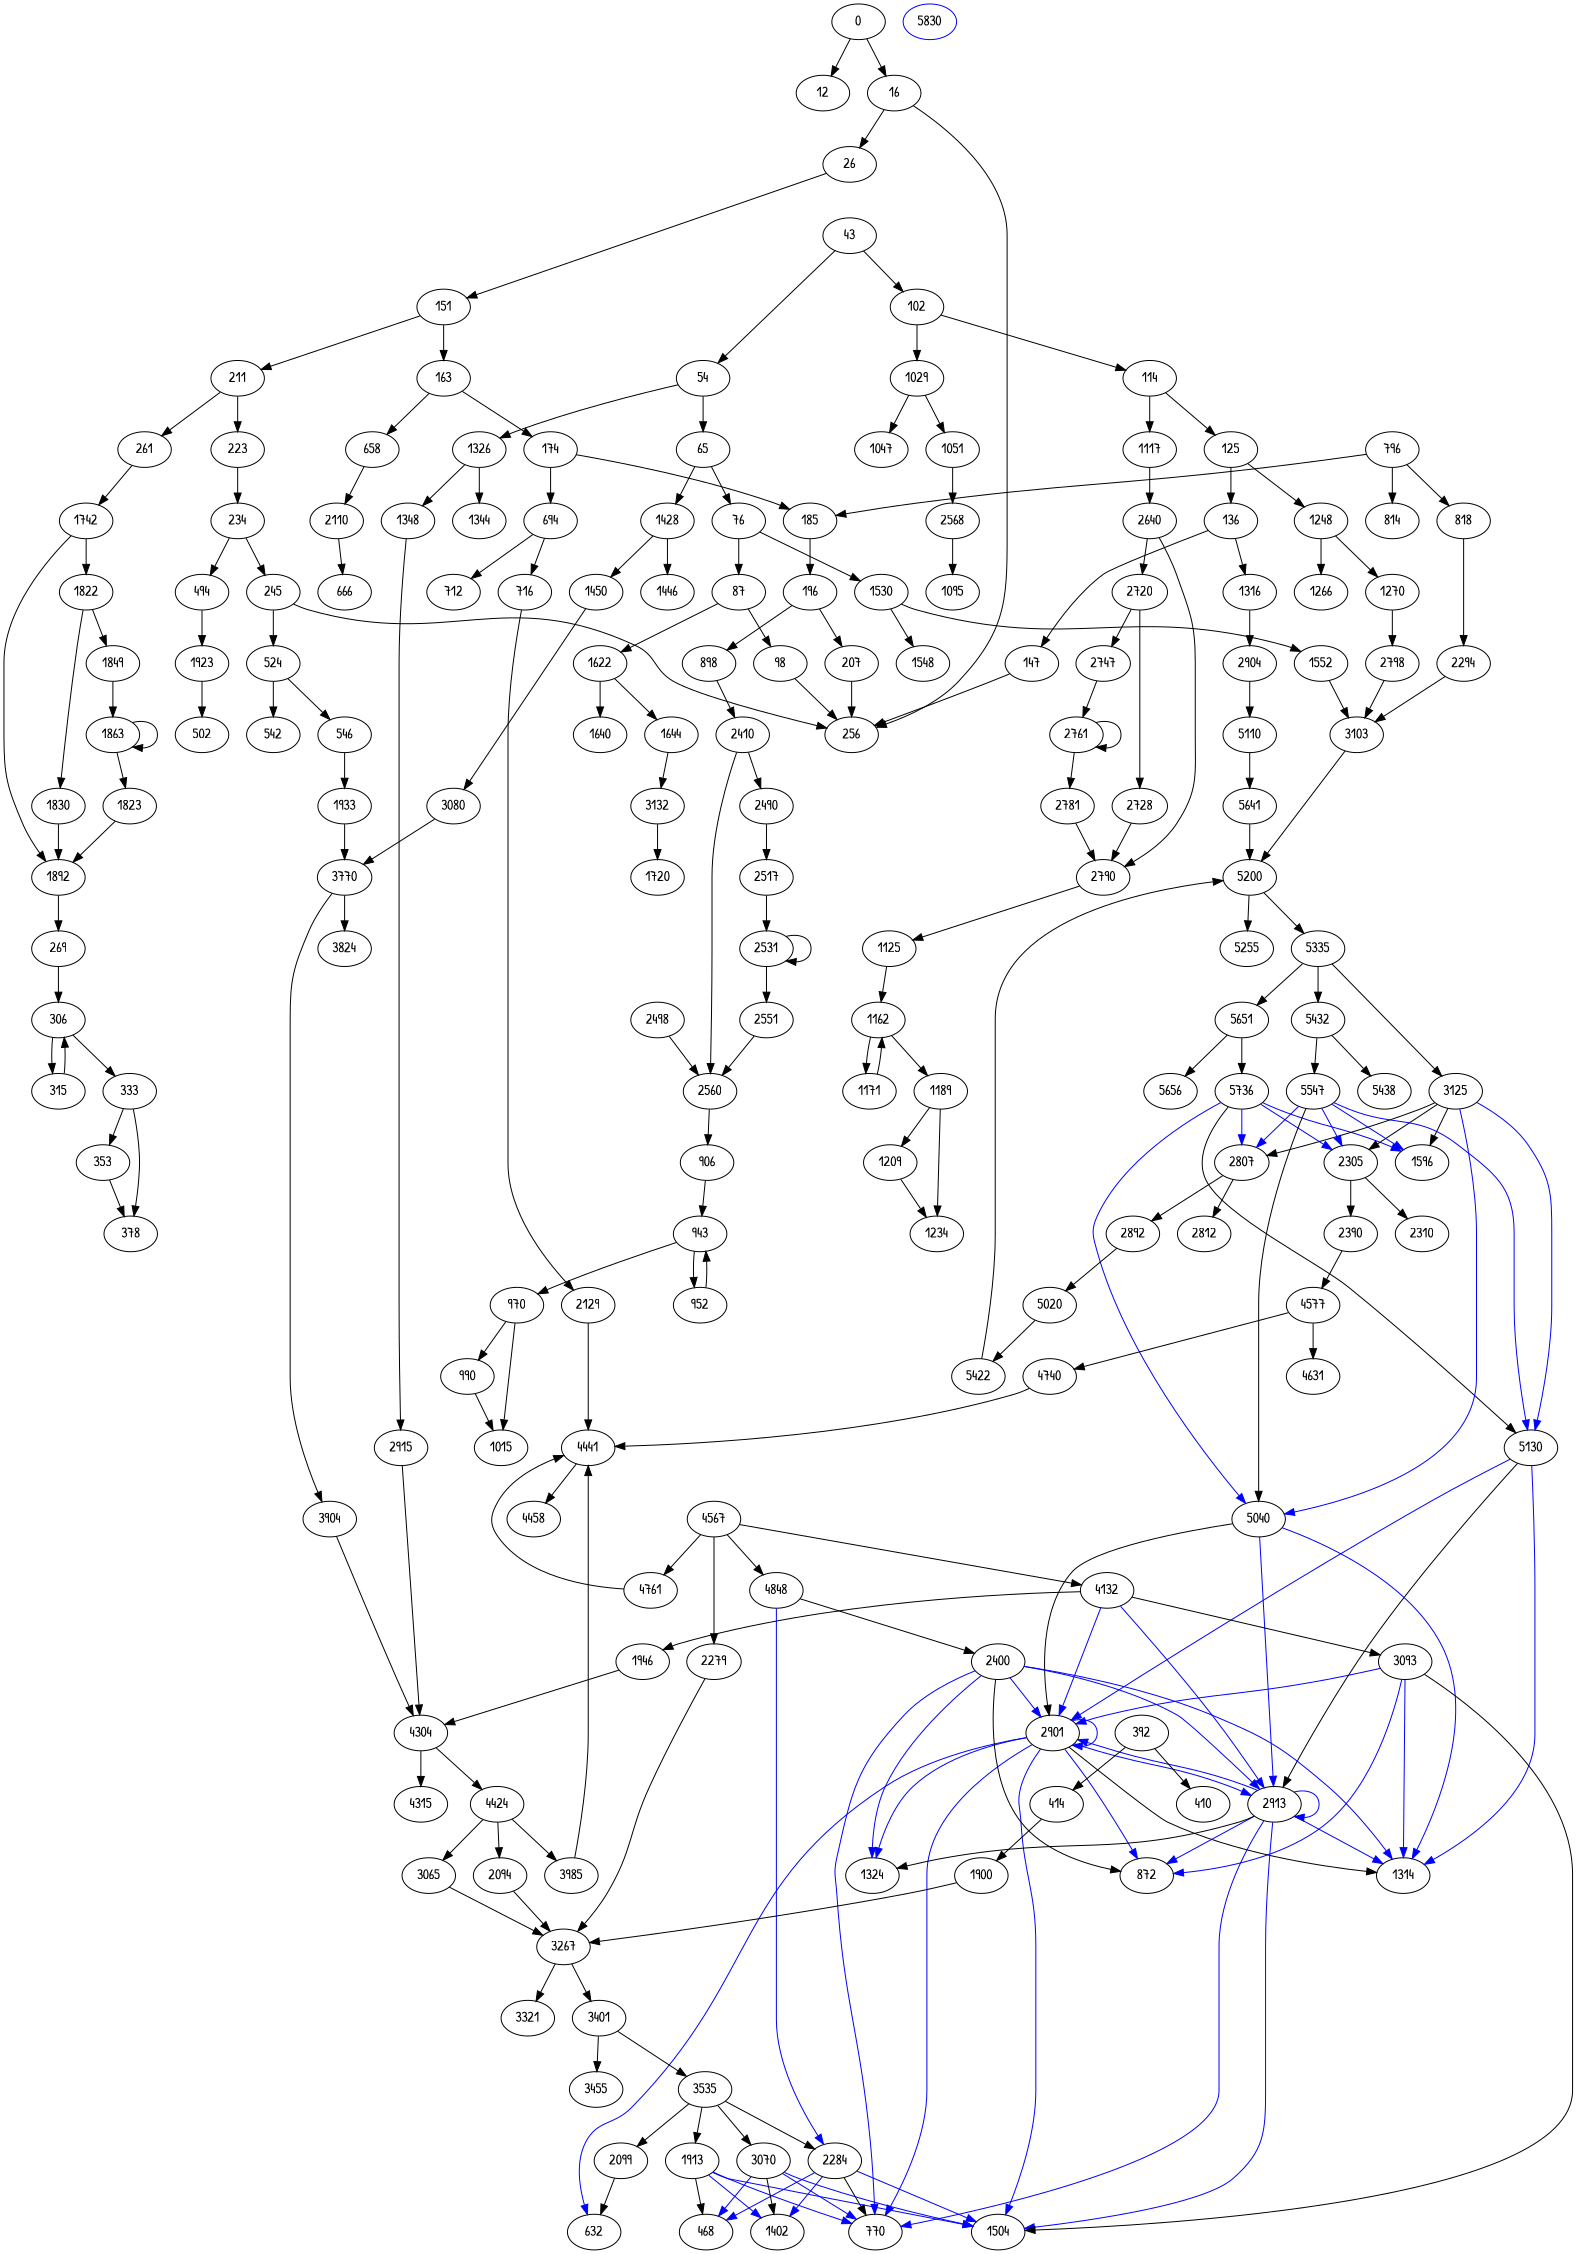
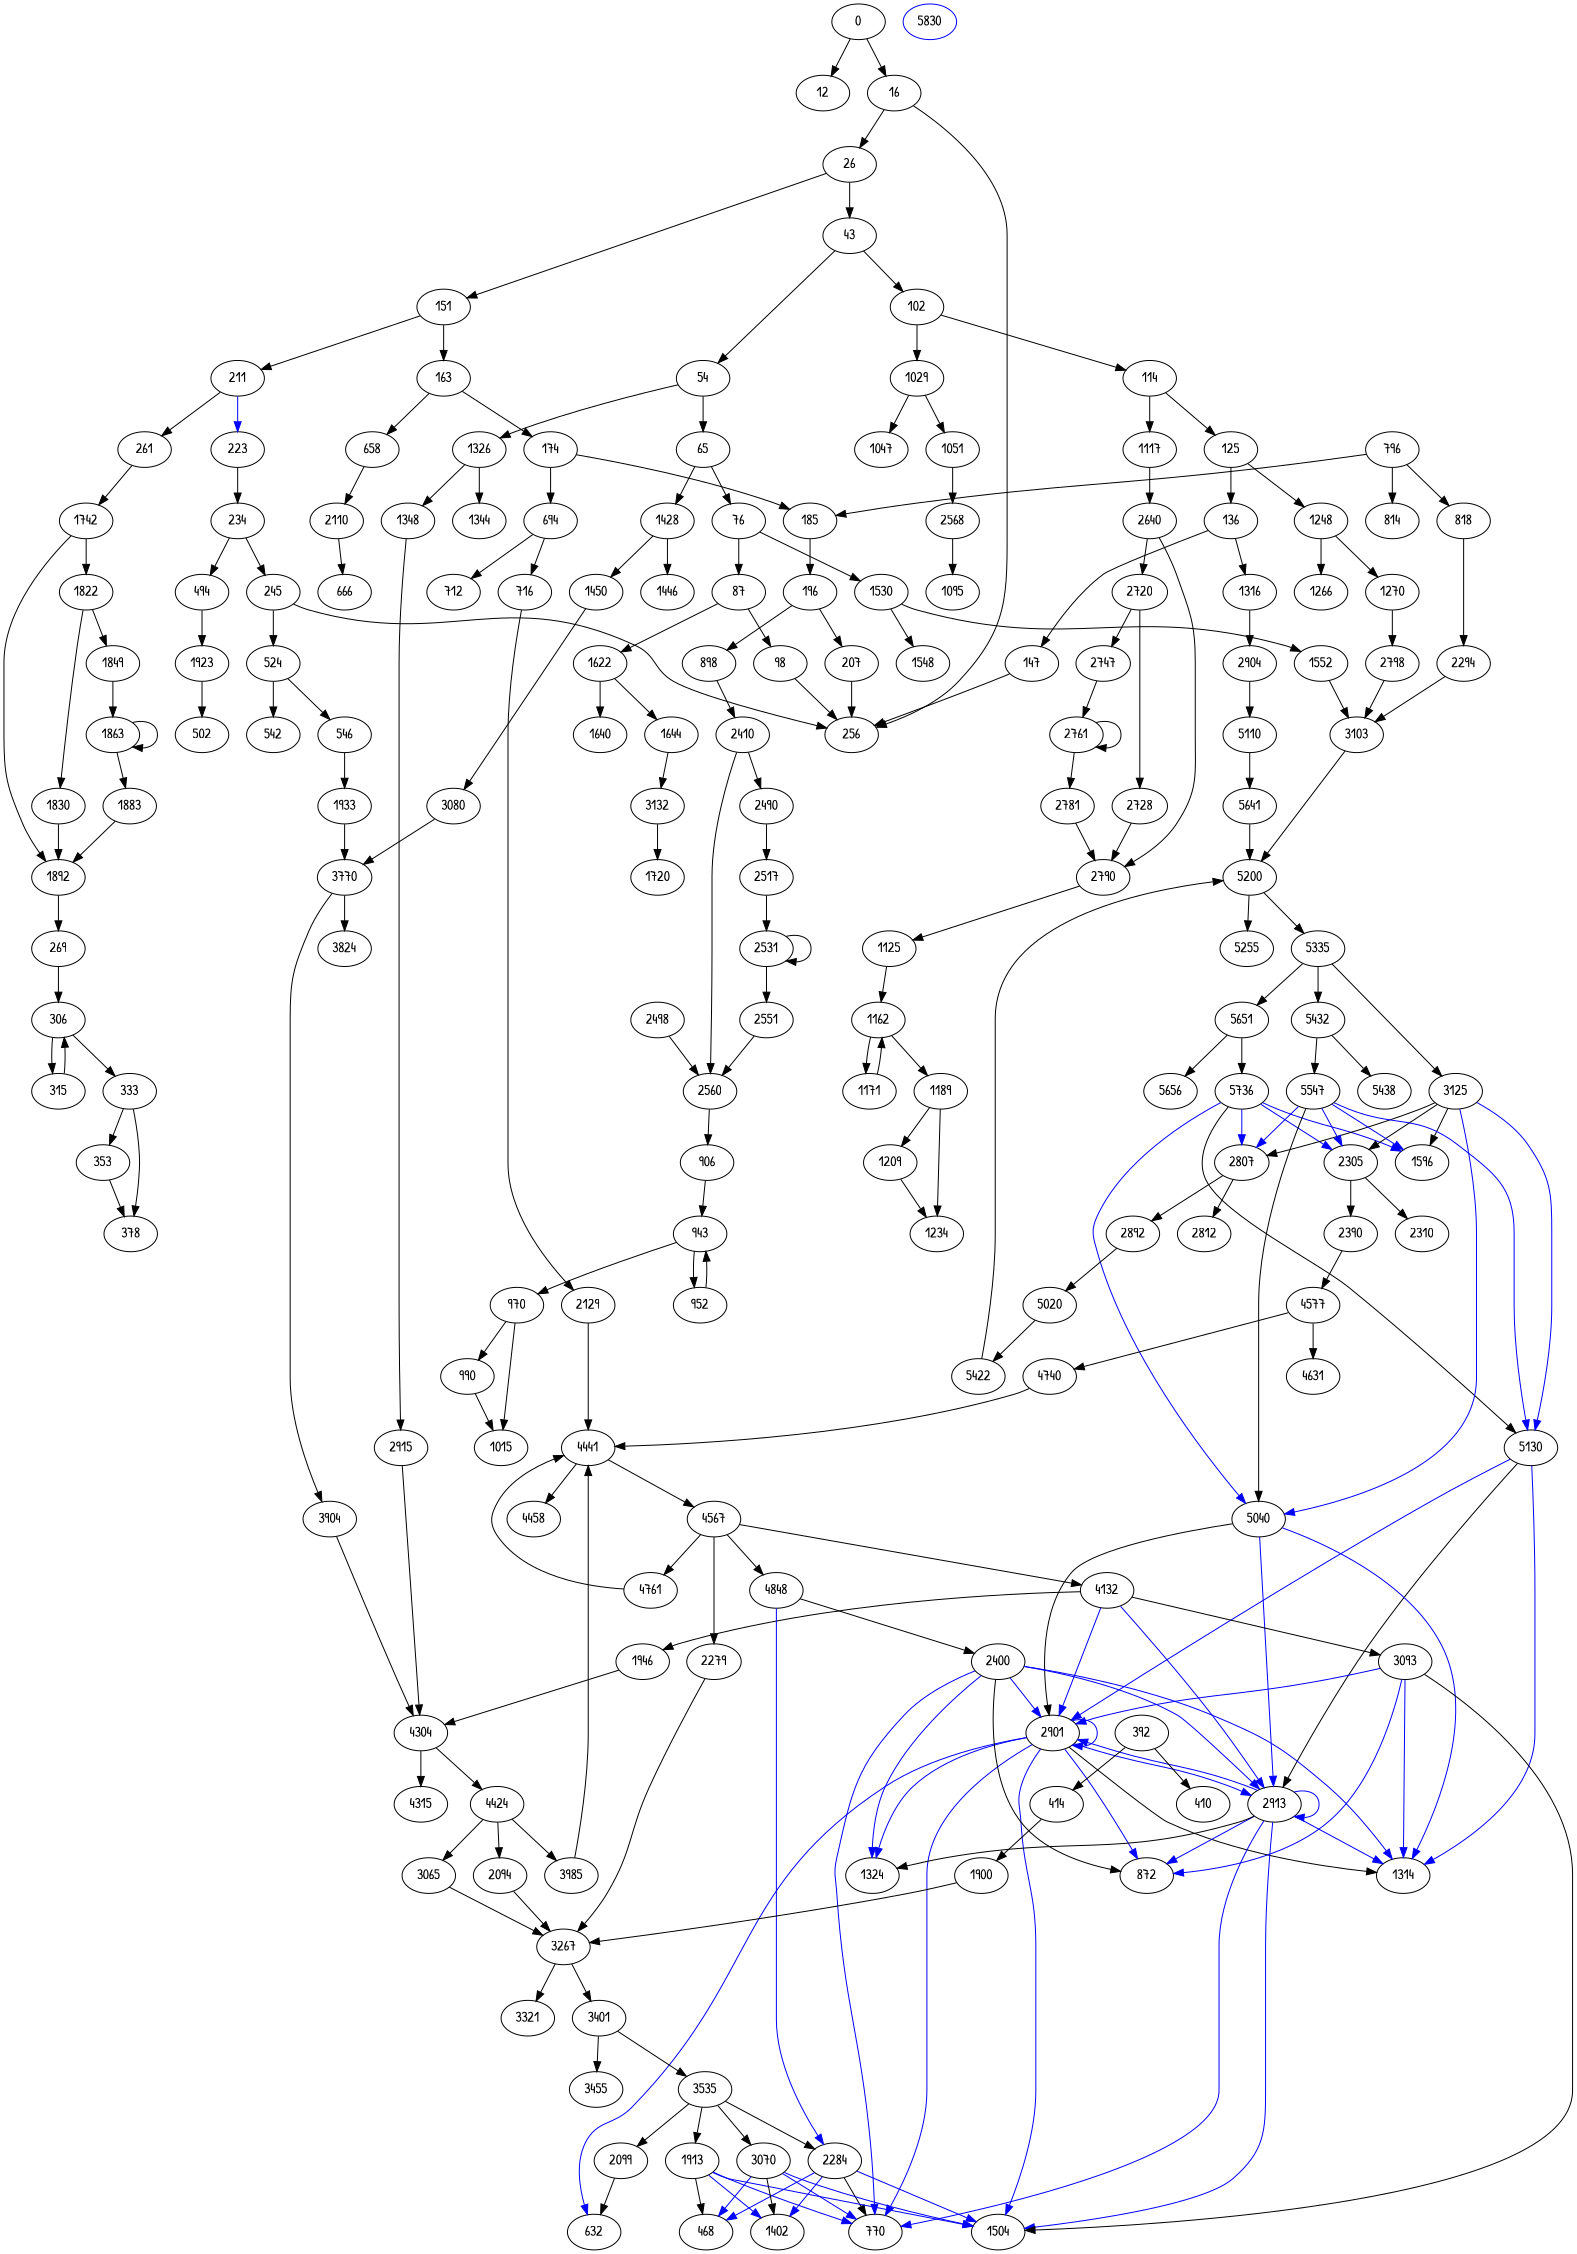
edge "26" -> "43": added
edge "211" -> "223": color black -> blue
node "1823": label "1823" -> "1883"
edge "4441" -> "4567": added
